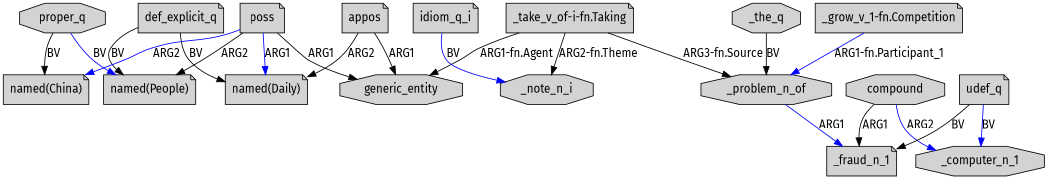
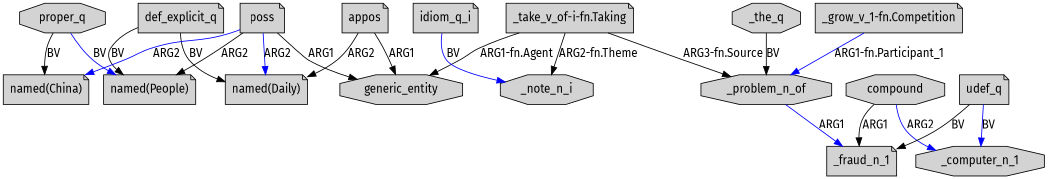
edge "poss" -> "named(Daily)": label "ARG1" -> "ARG2"
